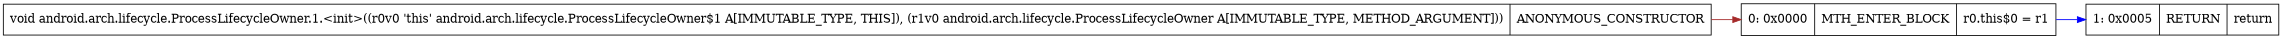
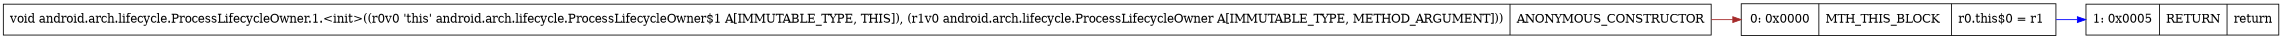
node "0: 0x0000": text "MTH_ENTER_BLOCK" -> "MTH_THIS_BLOCK"
